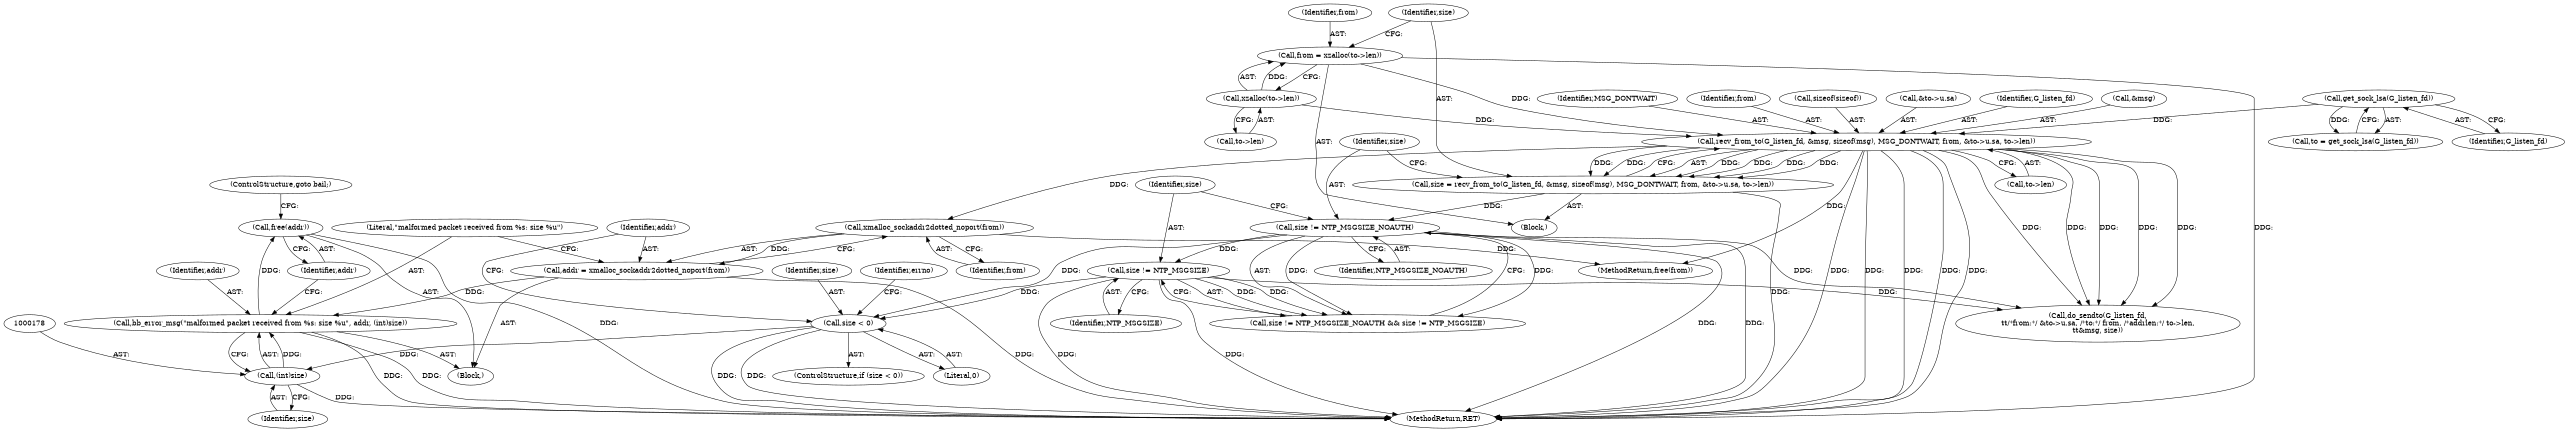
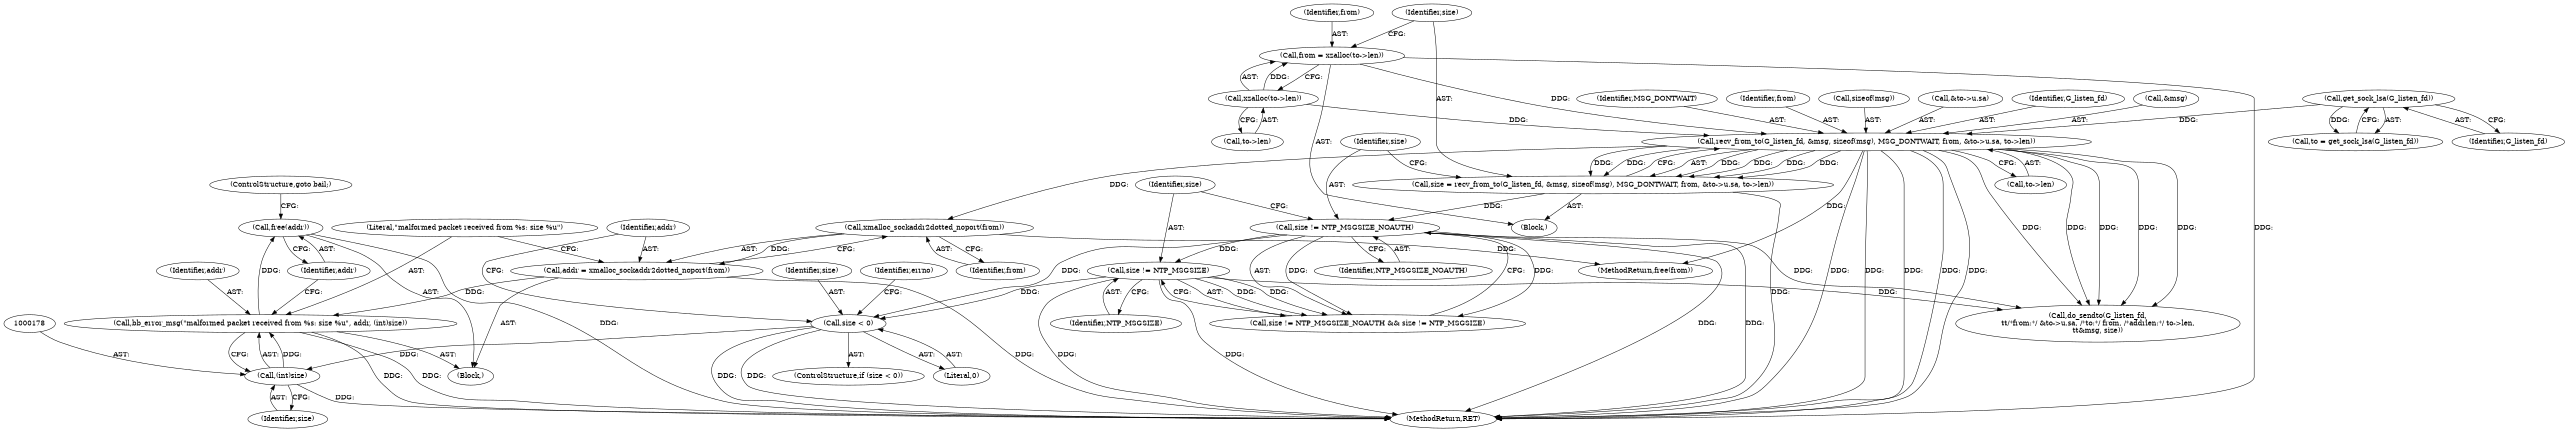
node "(Call,sizeof(sizeof))": label "(Call,sizeof(sizeof))" -> "(Call,sizeof(msg))"
